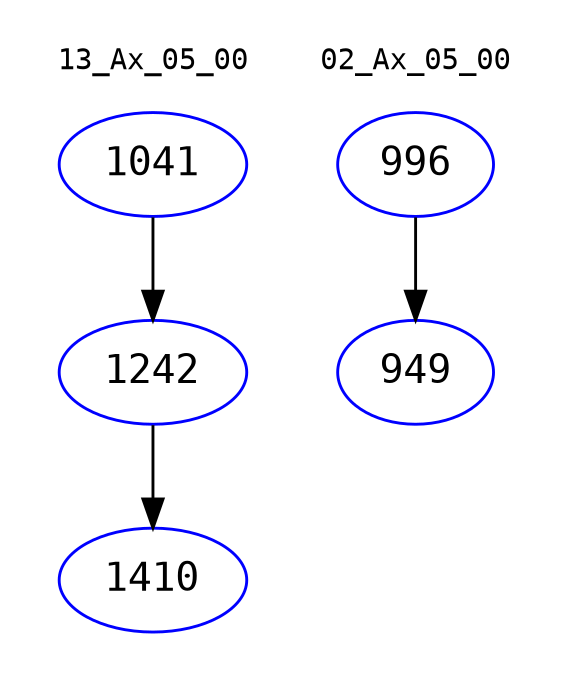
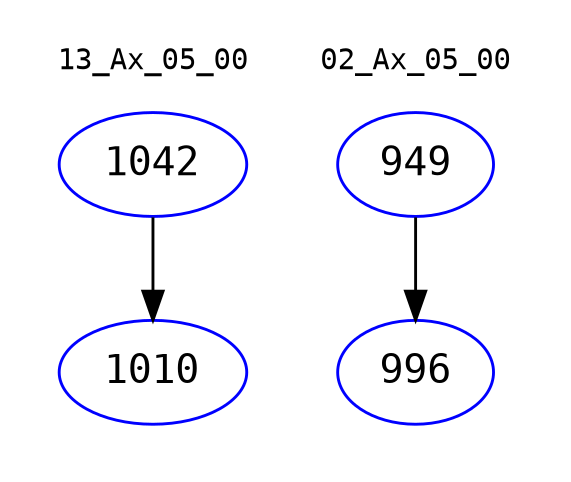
node "1041": removed
edge "996" -> "949": reversed
node "1242": label "1242" -> "1042"
node "1410": label "1410" -> "1010"
